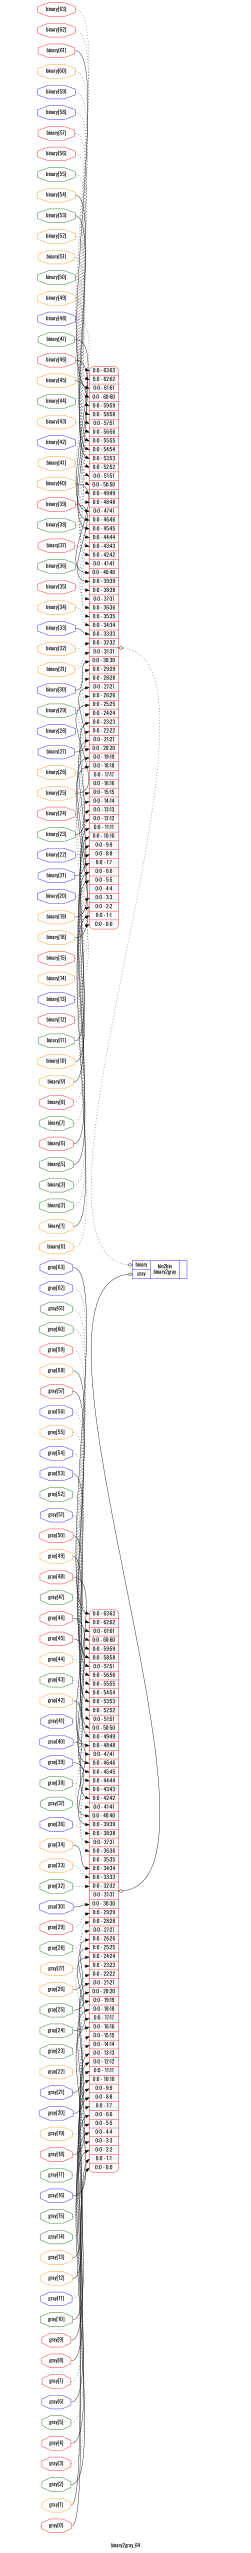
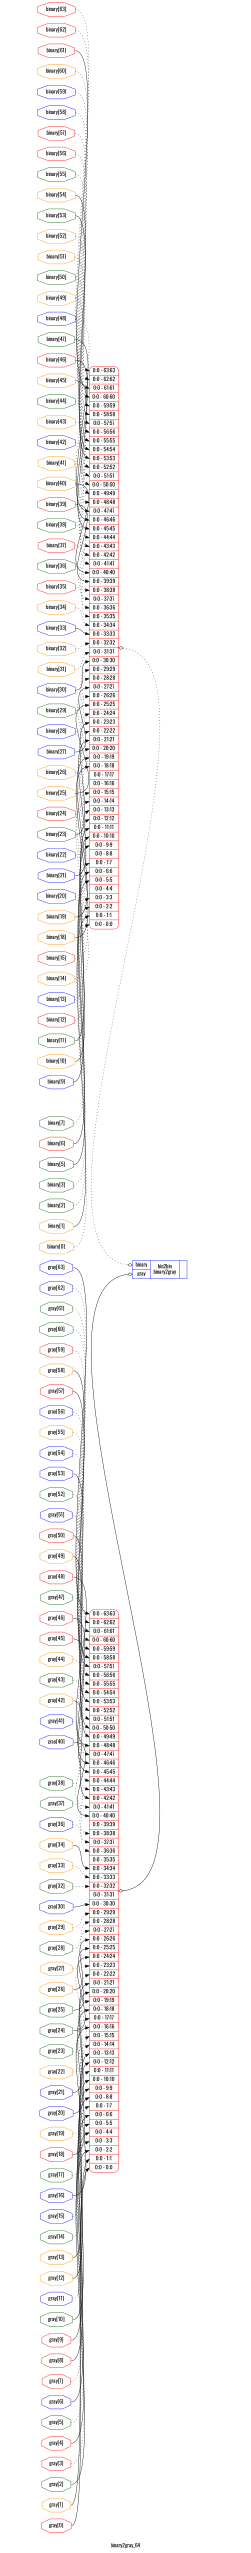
node "binary[9]": color darkorange -> blue
node "binary[8]": removed
node "gray[39]": removed
node "gray[29]": color red -> darkorange
node "gray[15]": color darkgreen -> blue
